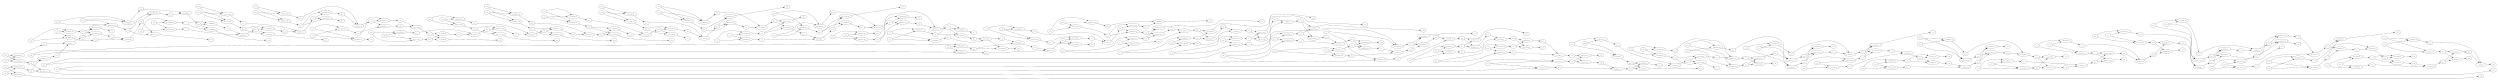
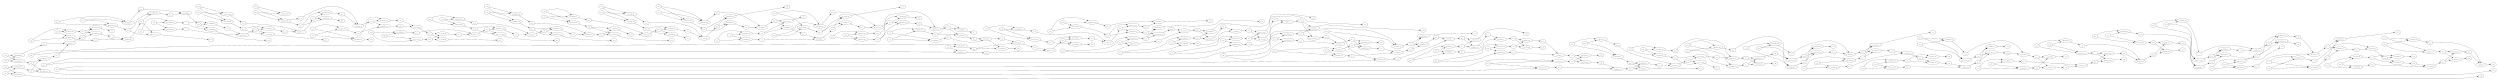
edge "y06ANDx06" -> "qrw": now "y06XORx06" -> "qrw"
